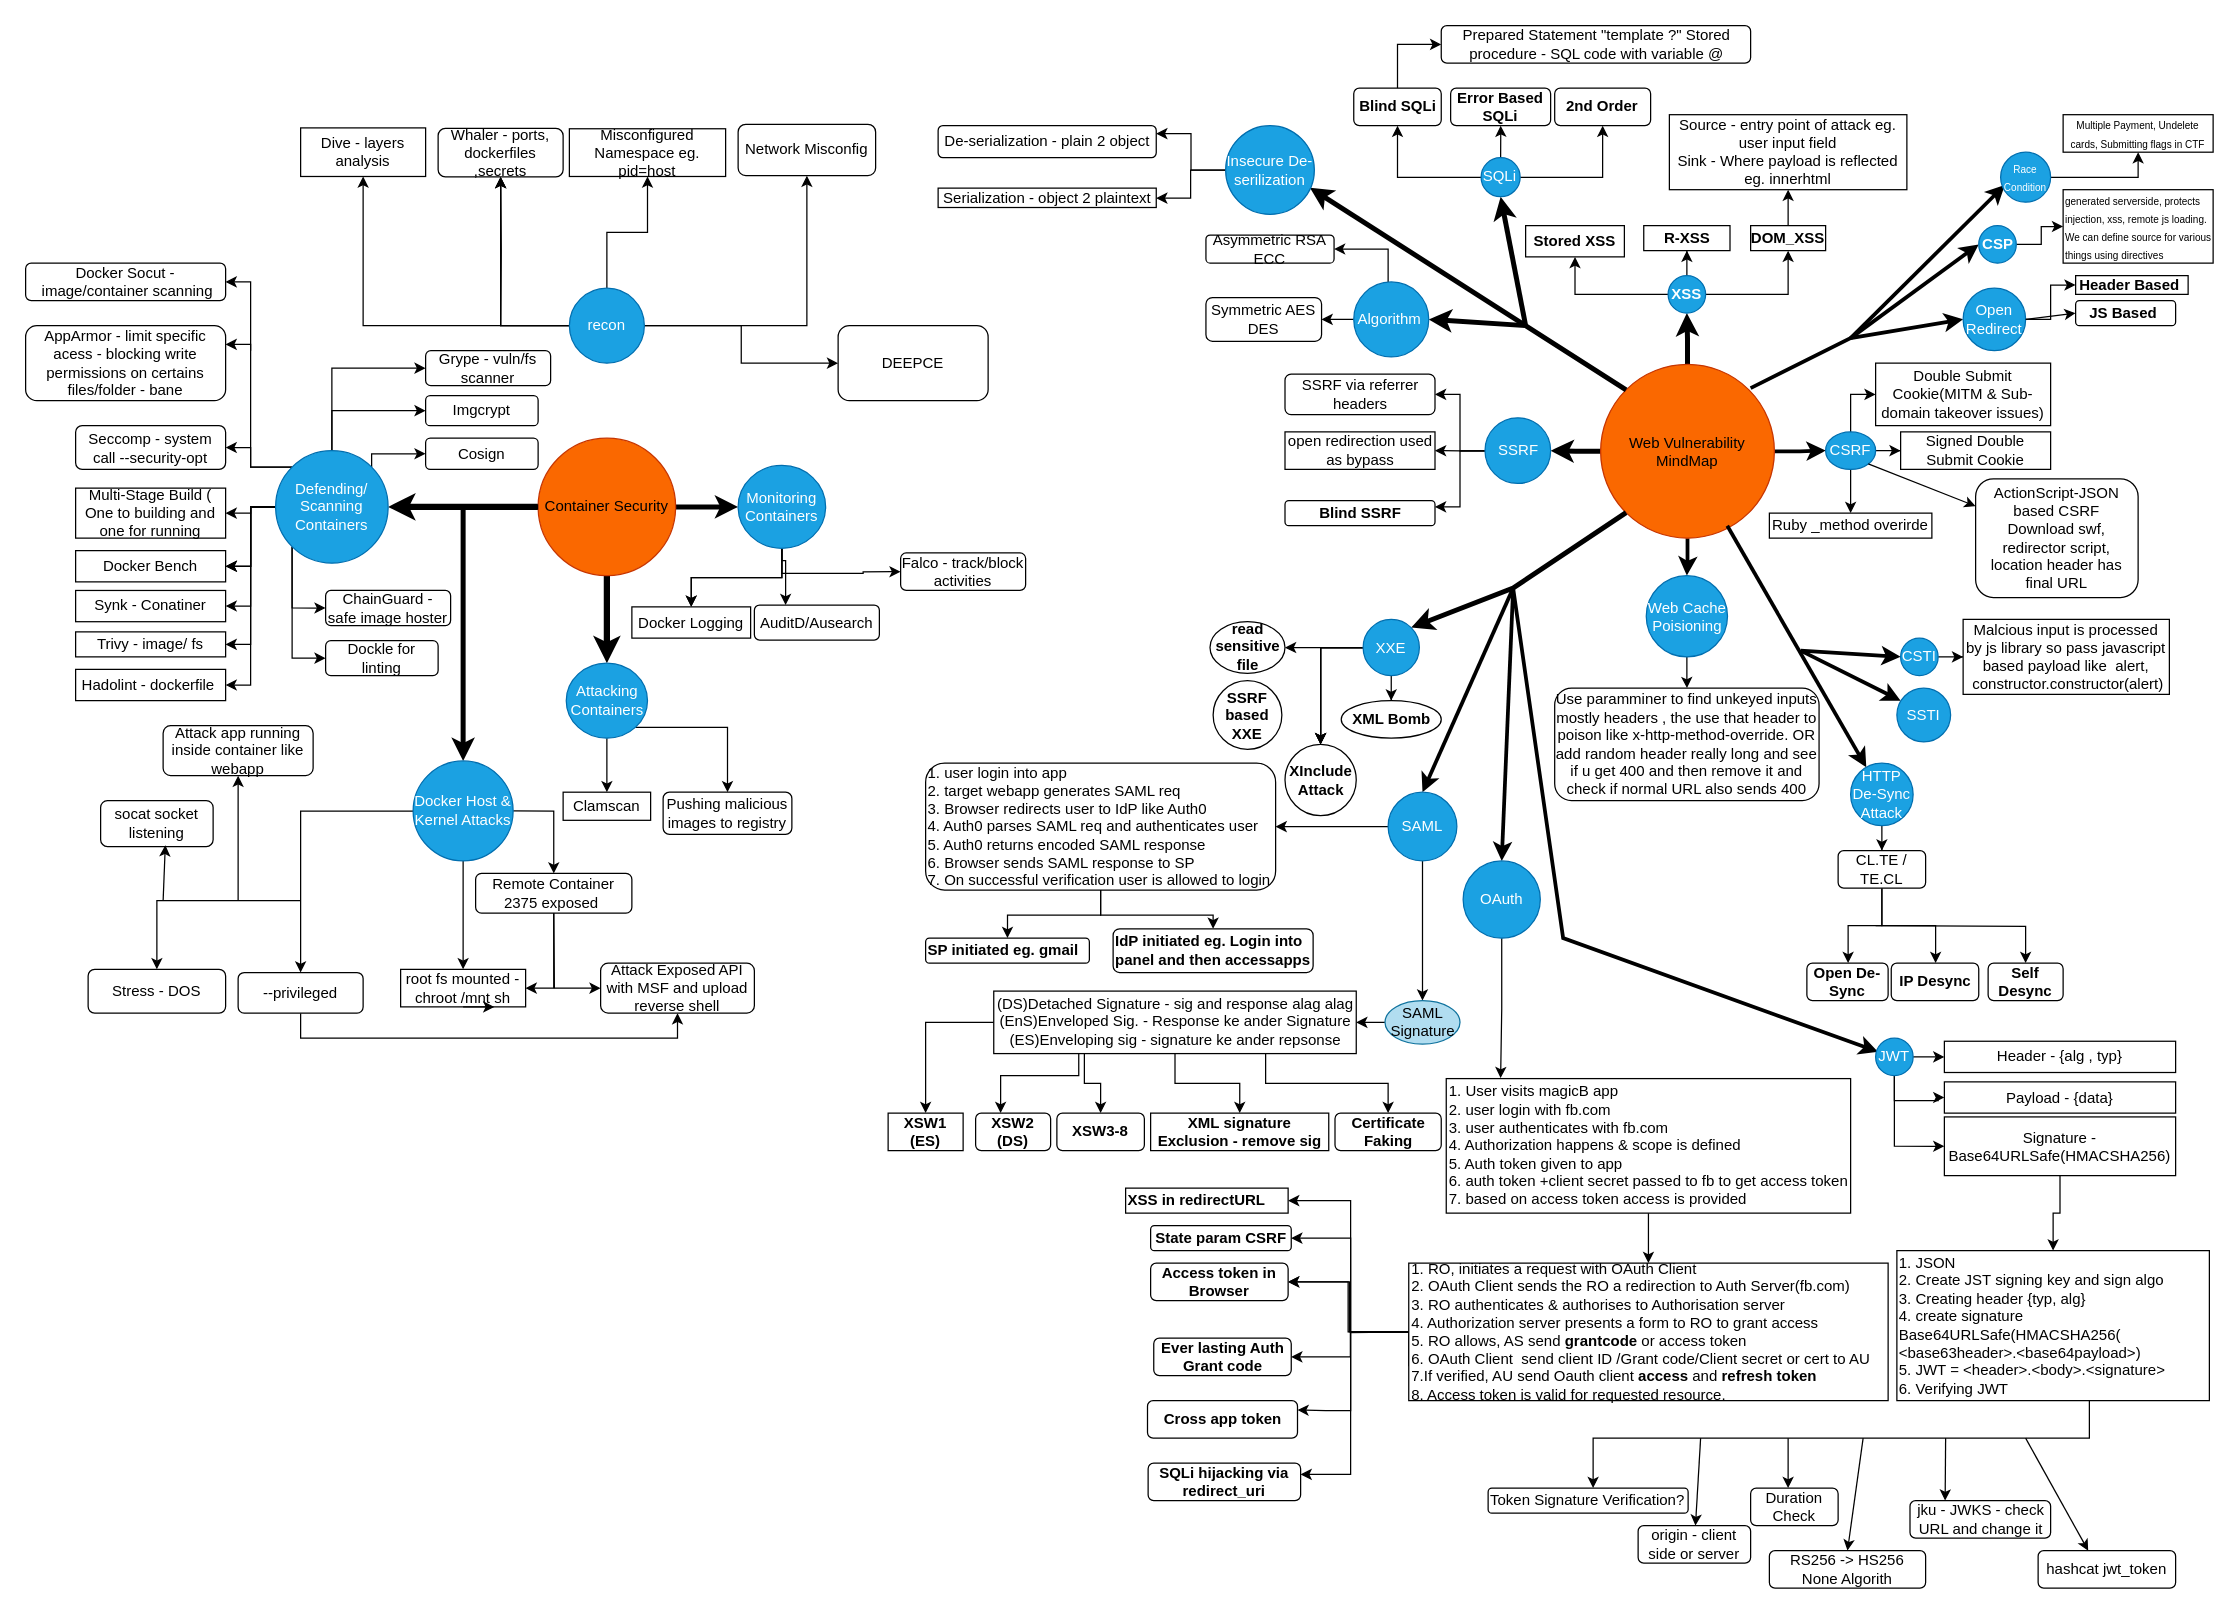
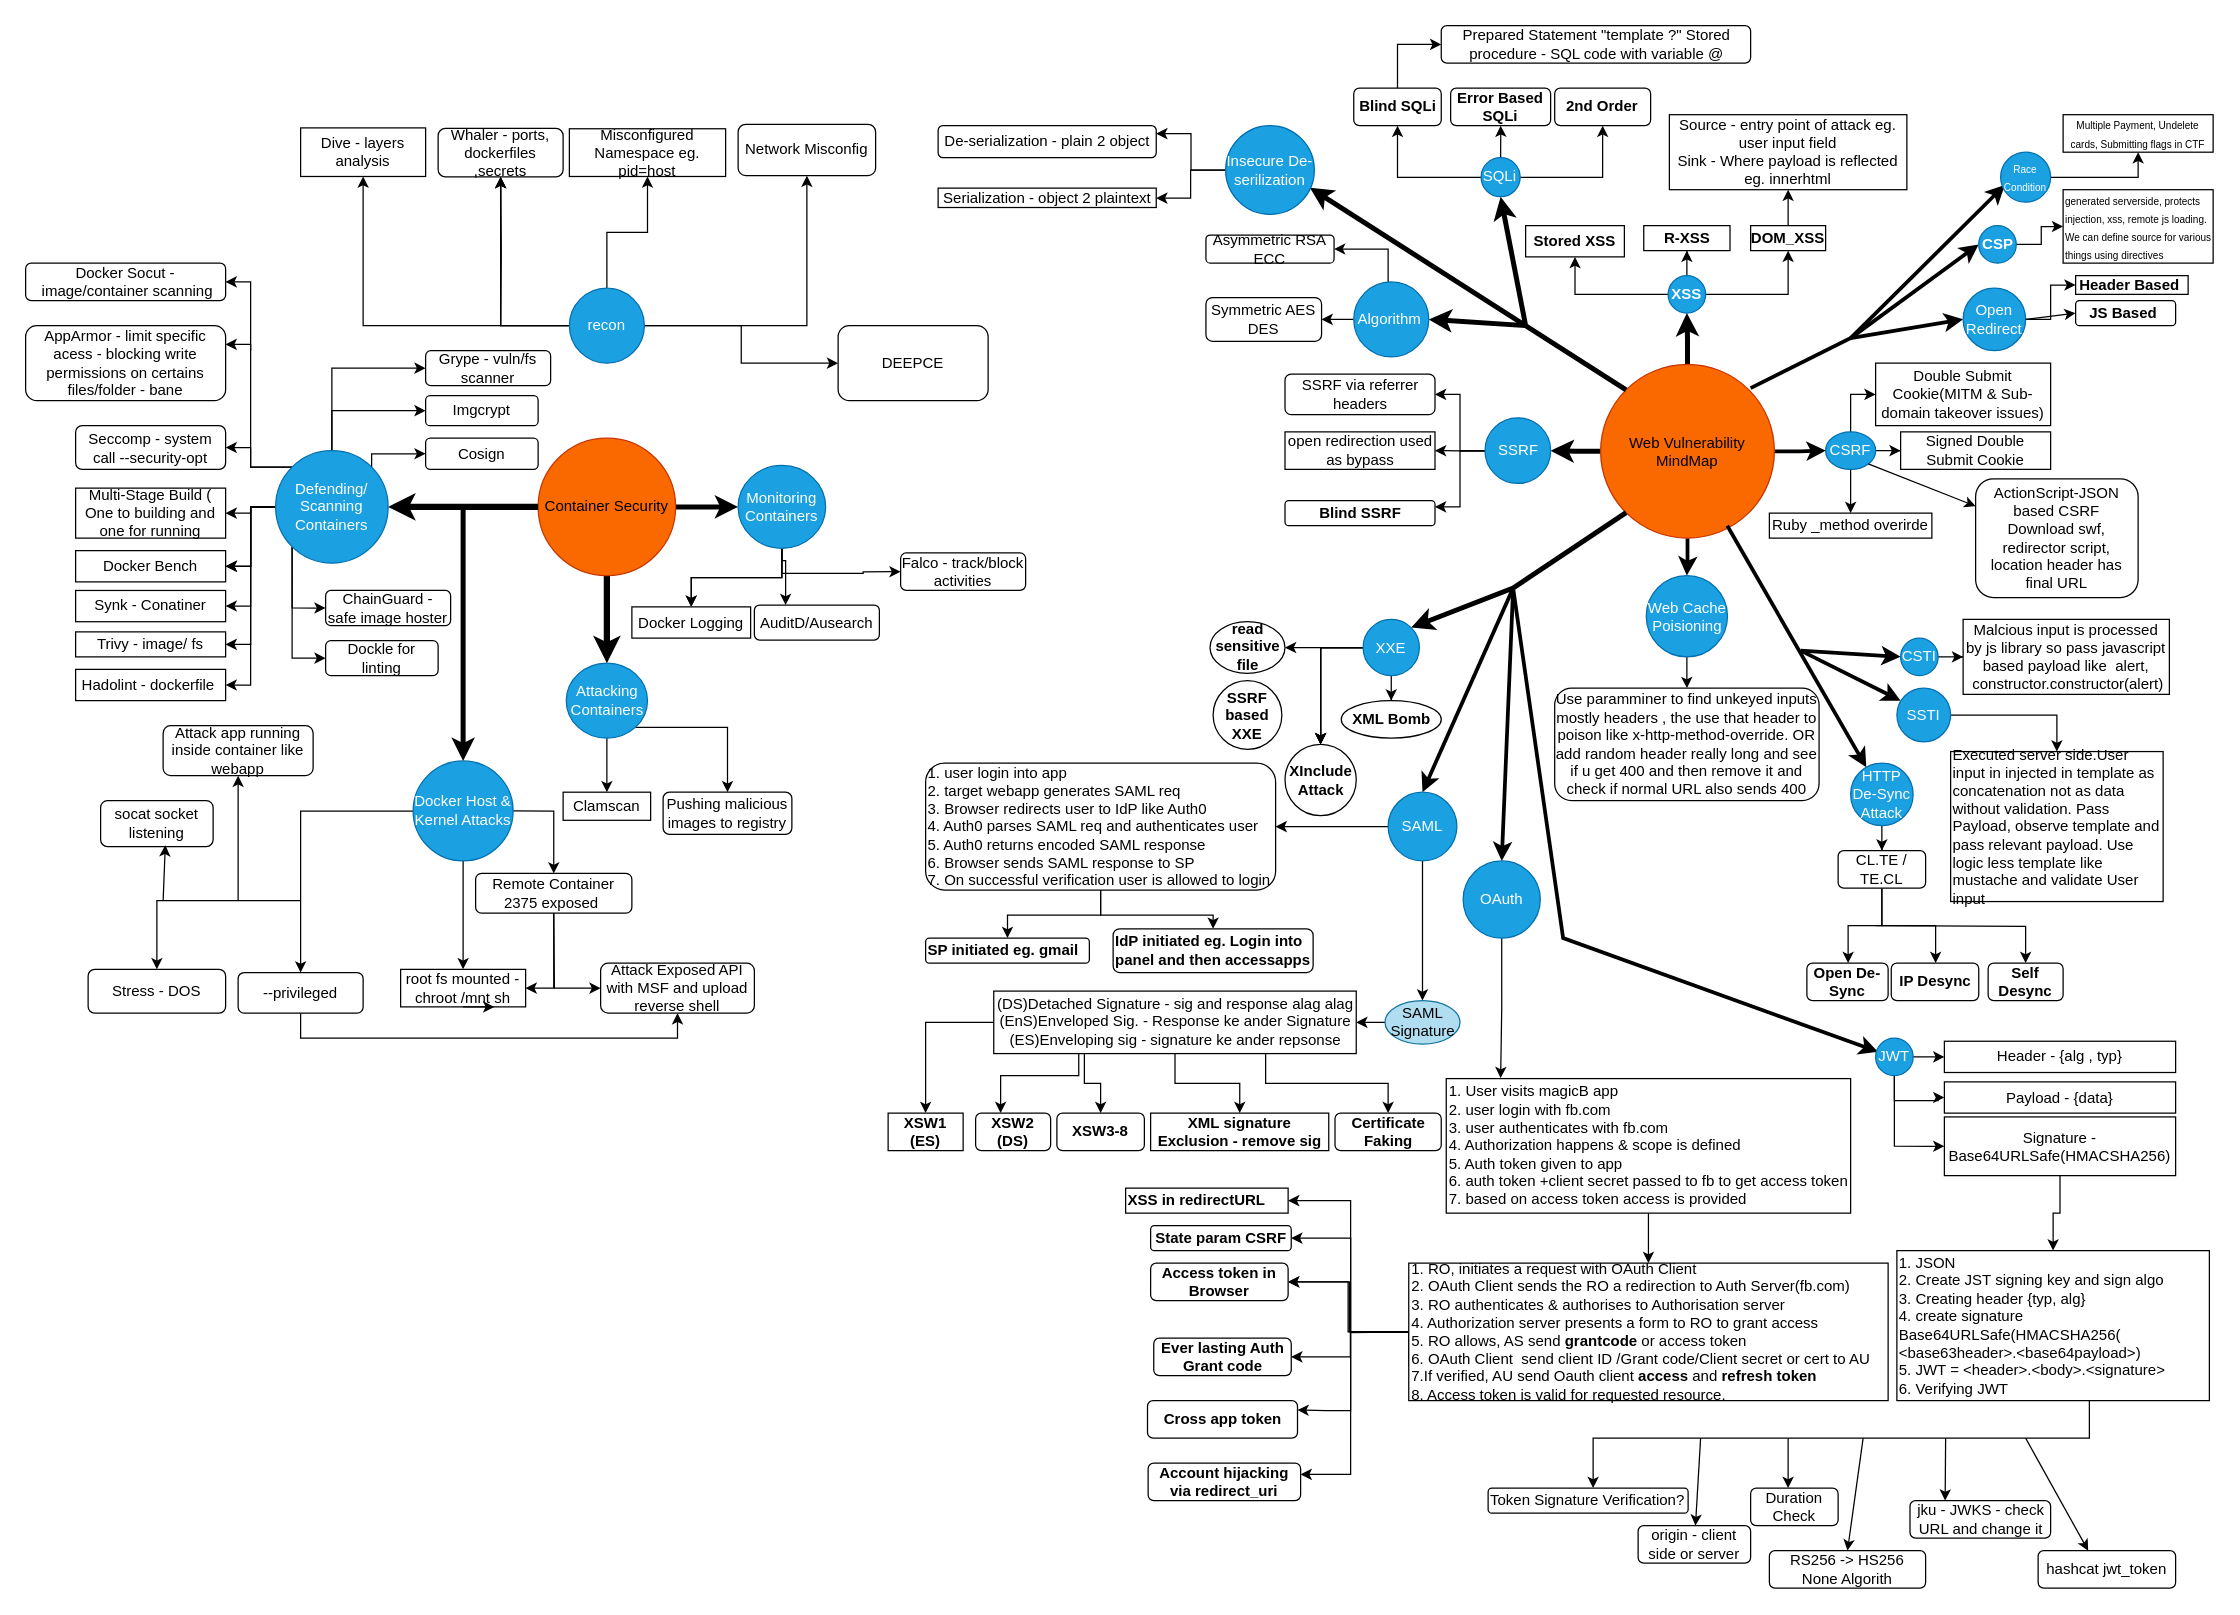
edge "SSTI" -> "Executed server side.User input in injected in template as concatenation not as data without validation. Pass Payload, observe template and pass relevant payload. Use logic less template like mustache and validate User input": added
node "Executed server side.User input in injected in template as concatenation not as data without validation. Pass Payload, observe template and pass relevant payload. Use logic less template like mustache and validate User input": added
node "SQLi hijacking via redirect_uri": label "SQLi hijacking via redirect_uri" -> "Account hijacking via redirect_uri"
